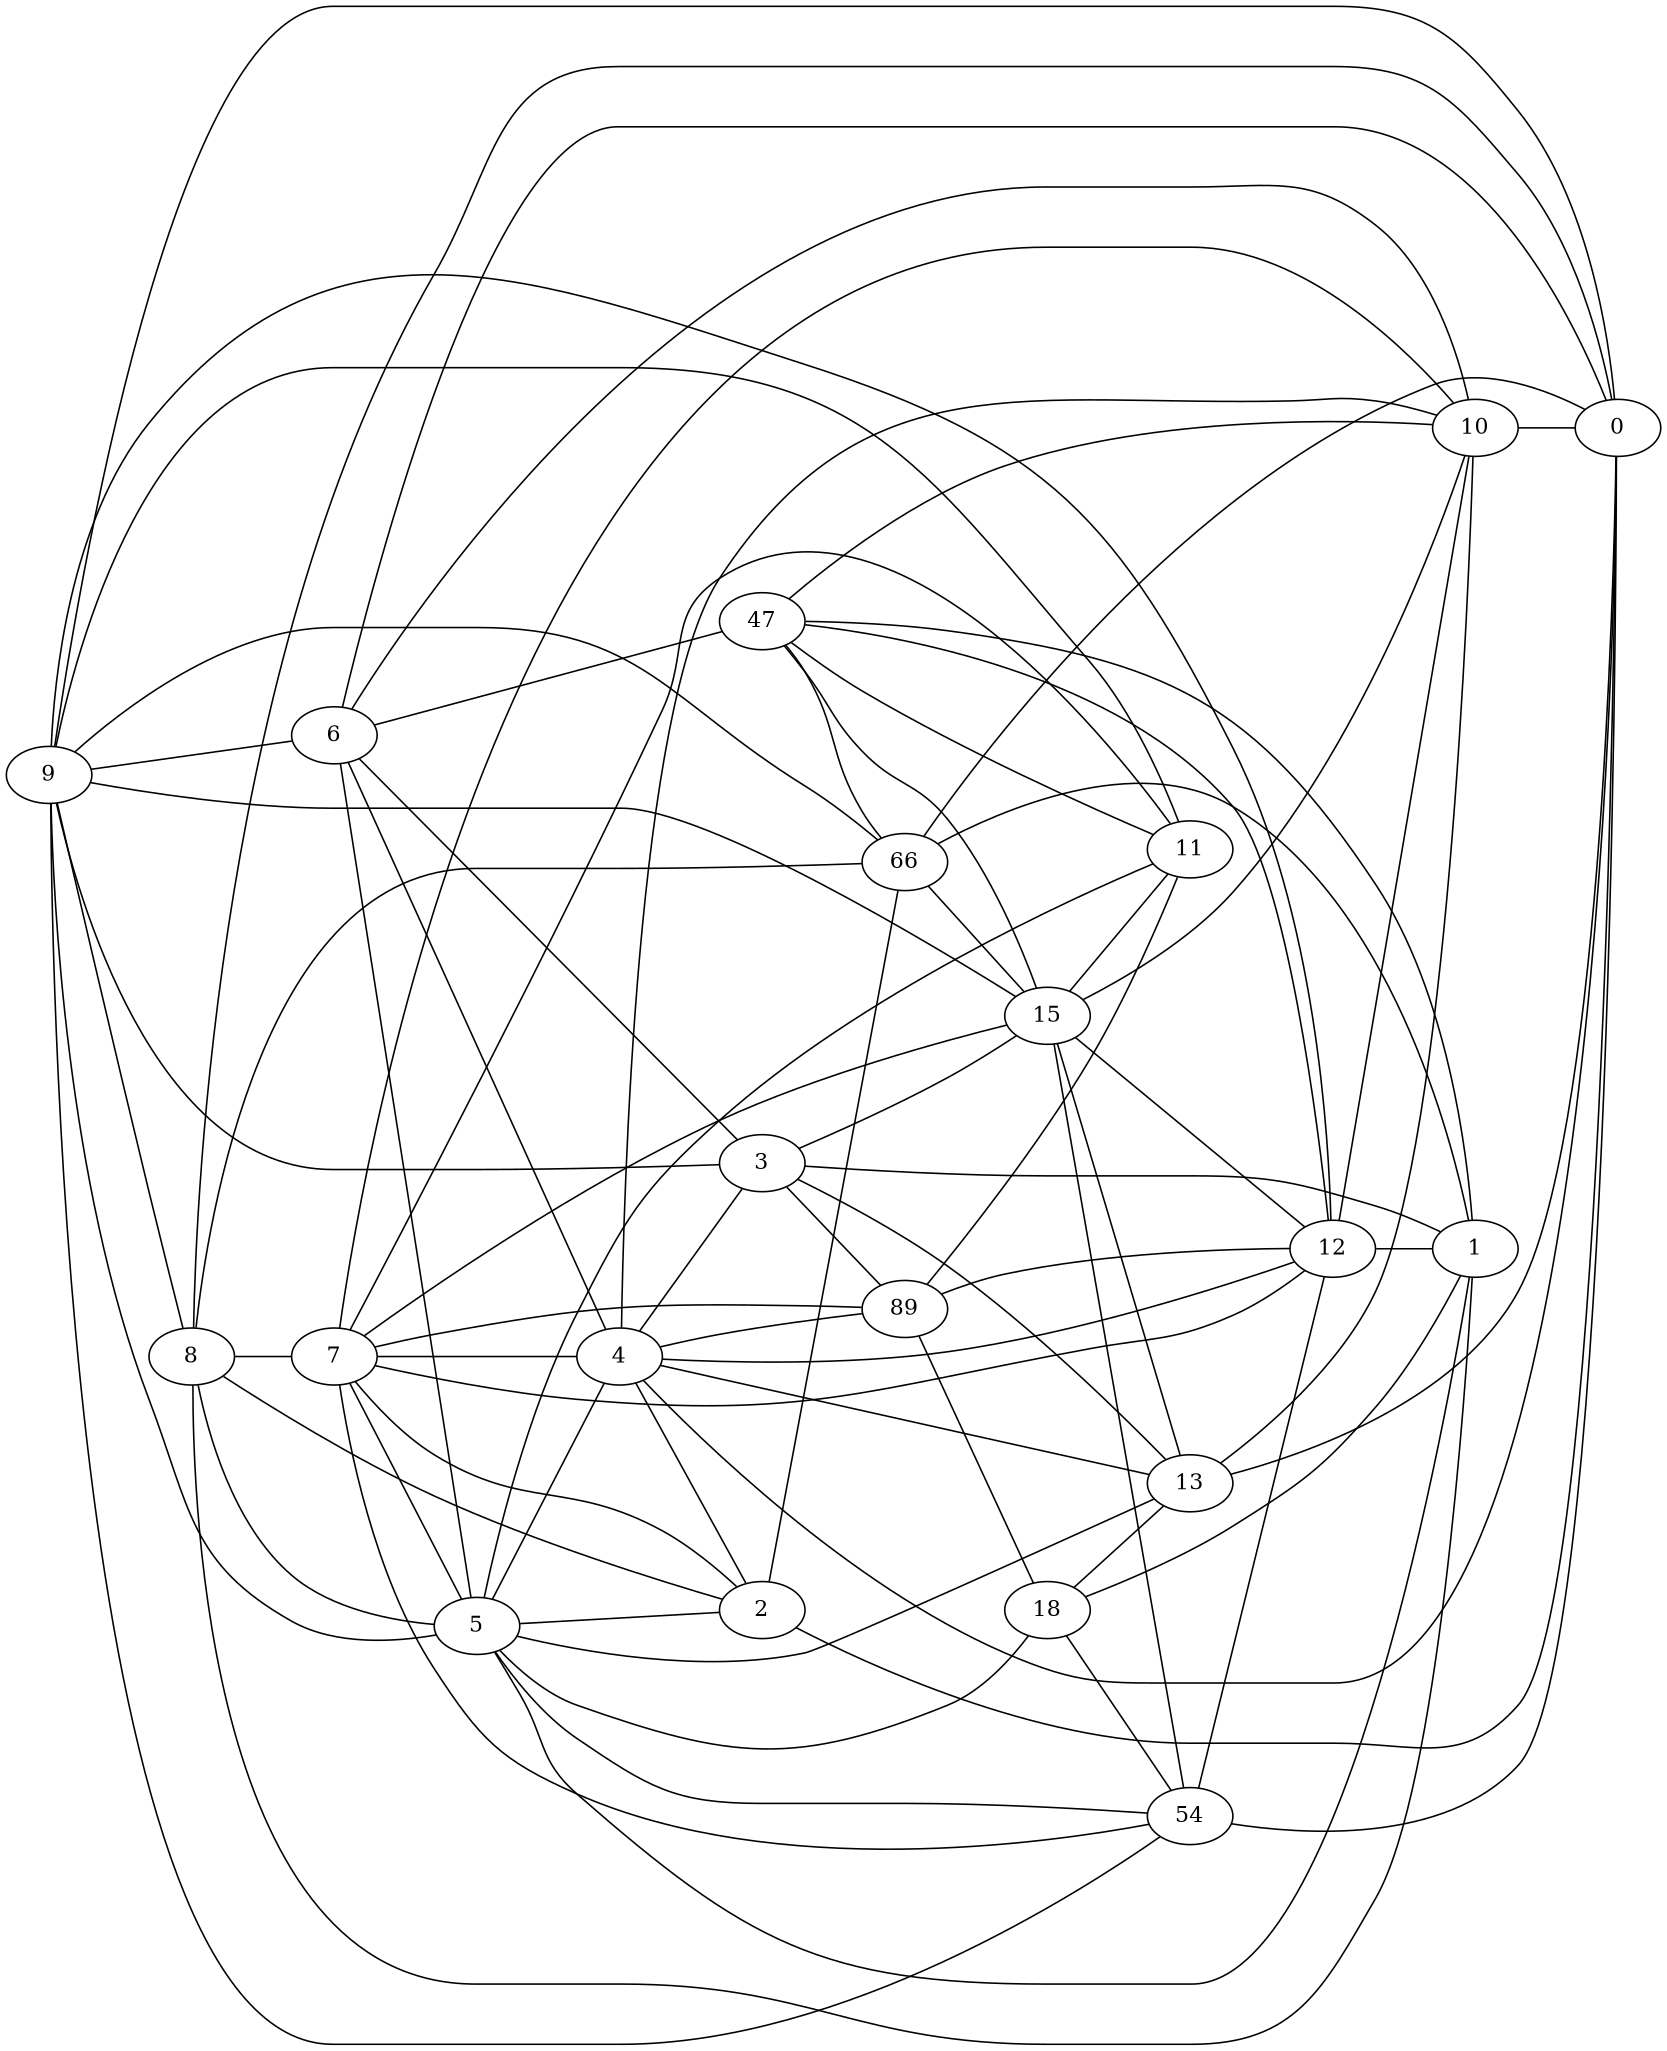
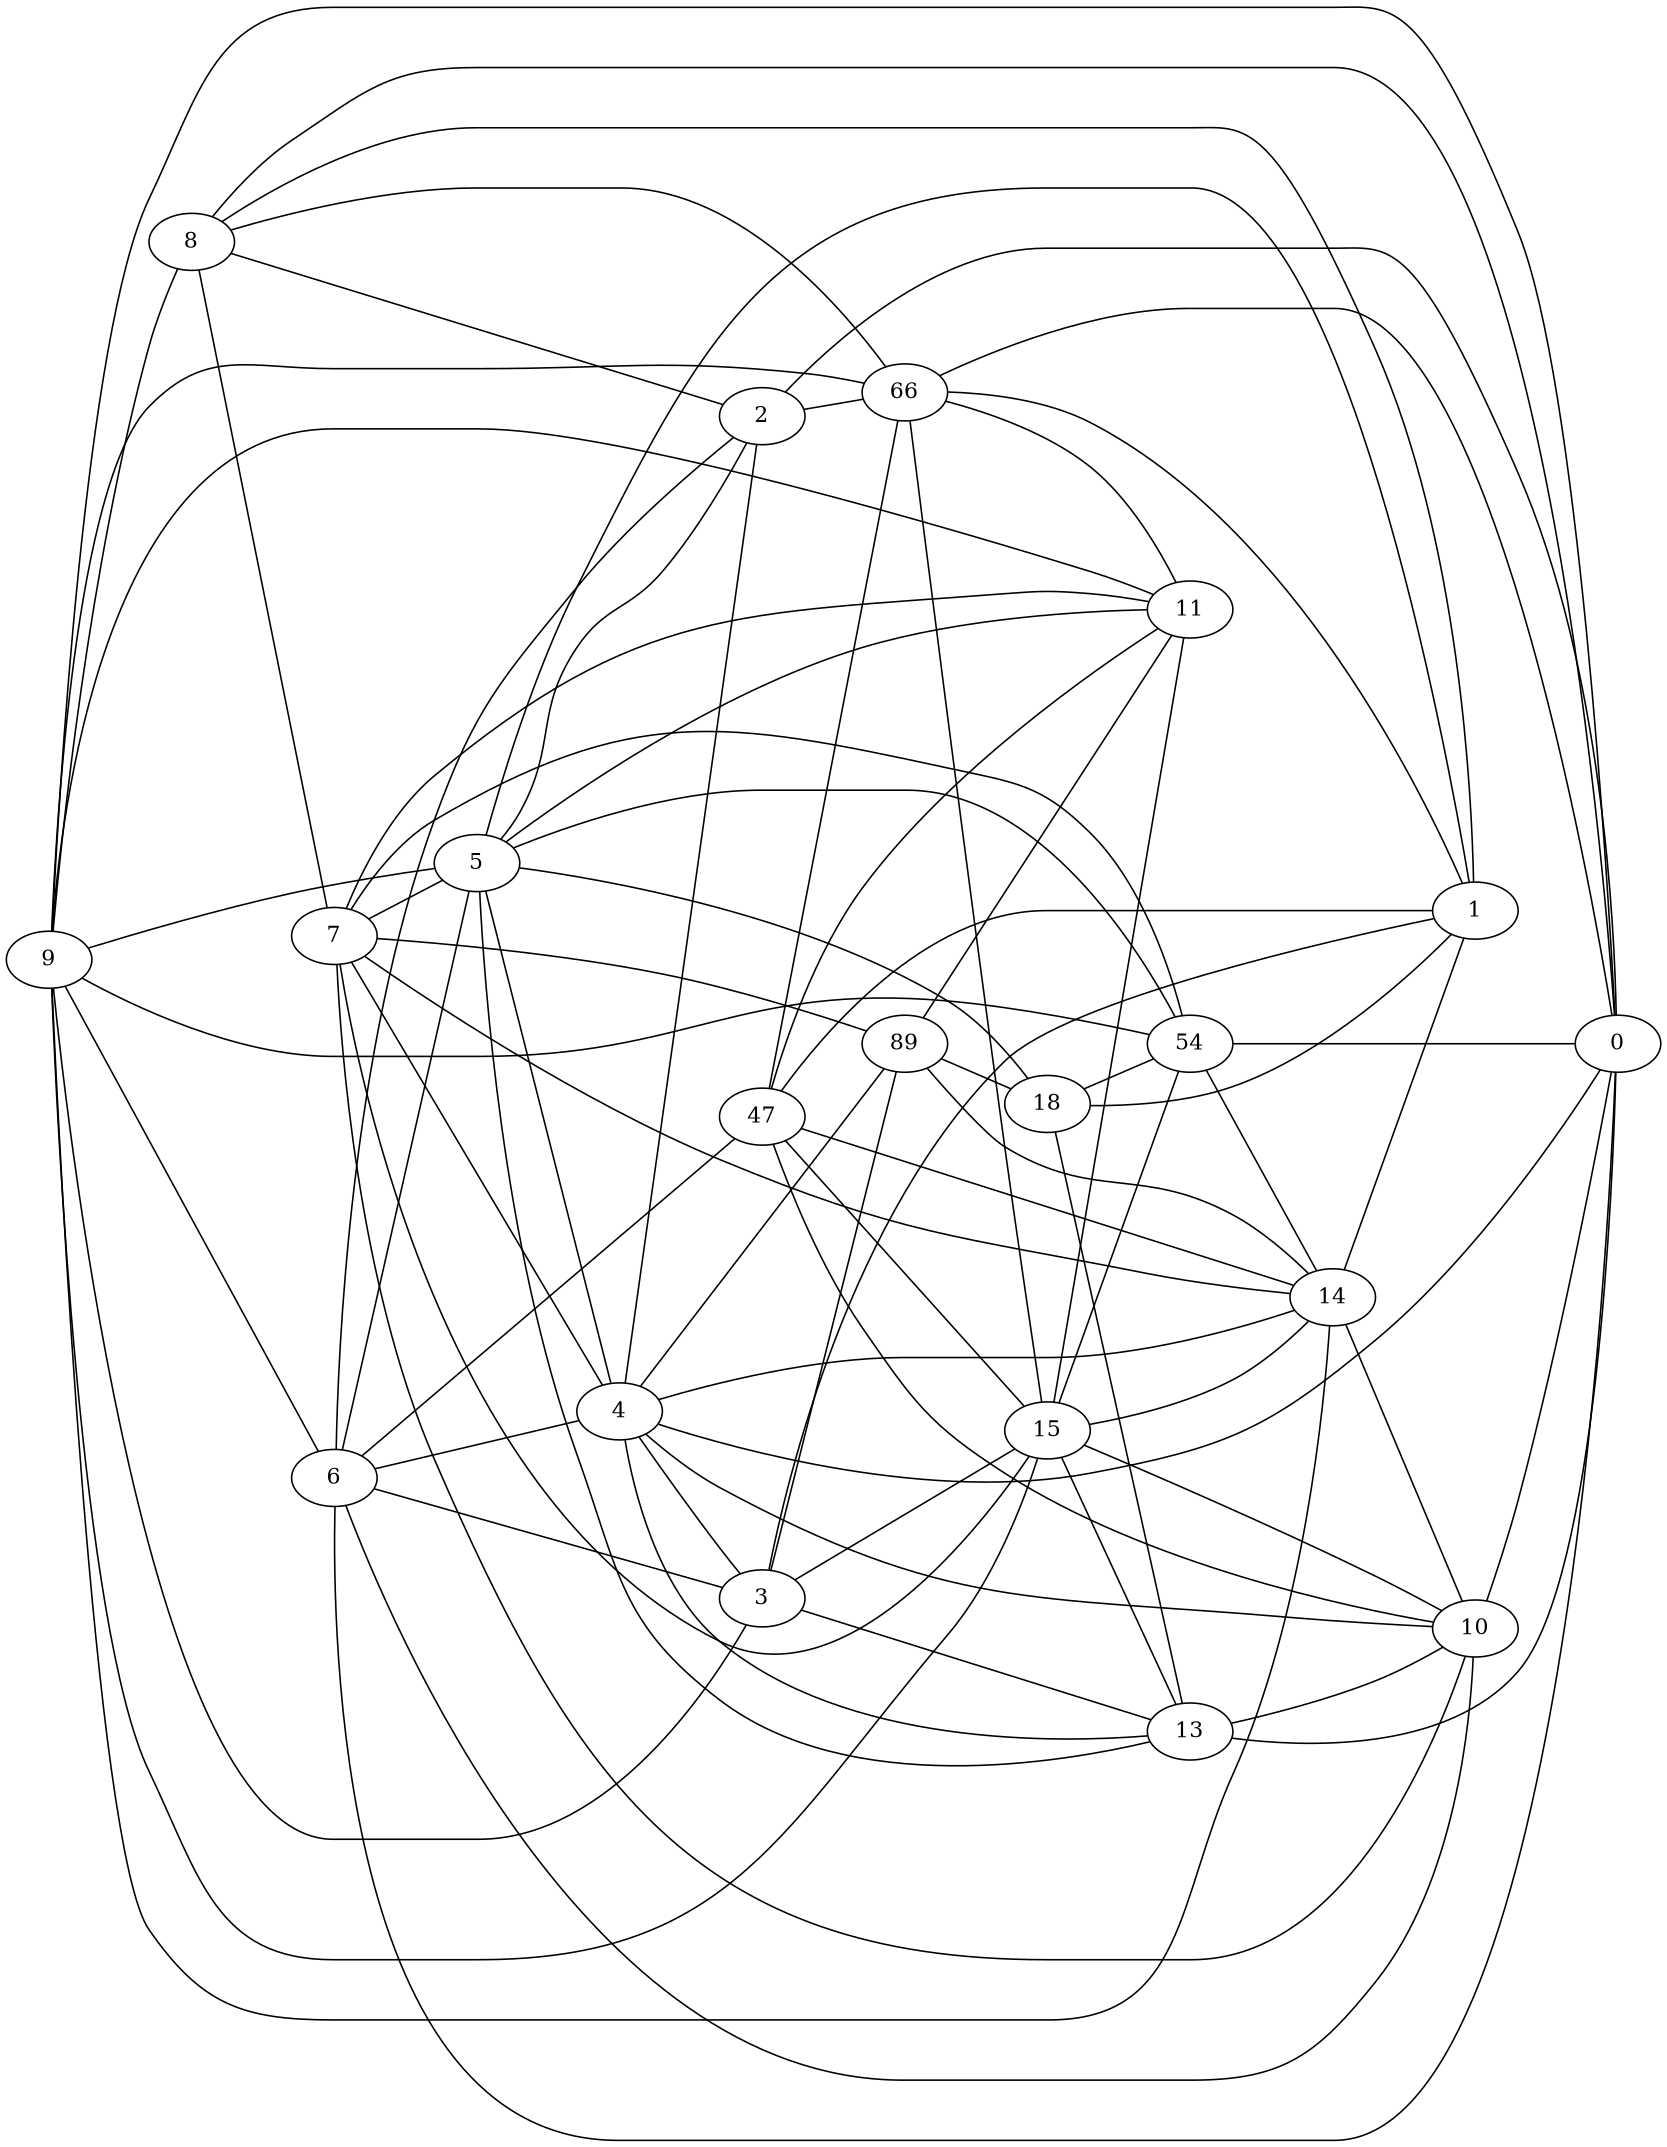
edge "66" -- "11": added
node "12": label "12" -> "14"
edge "7" -- "2": now "6" -- "2"
edge "8" -- "5": removed
